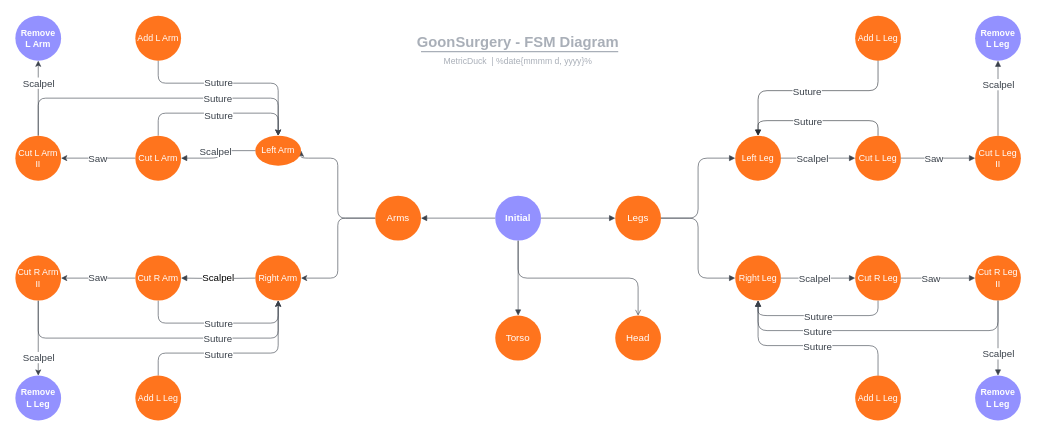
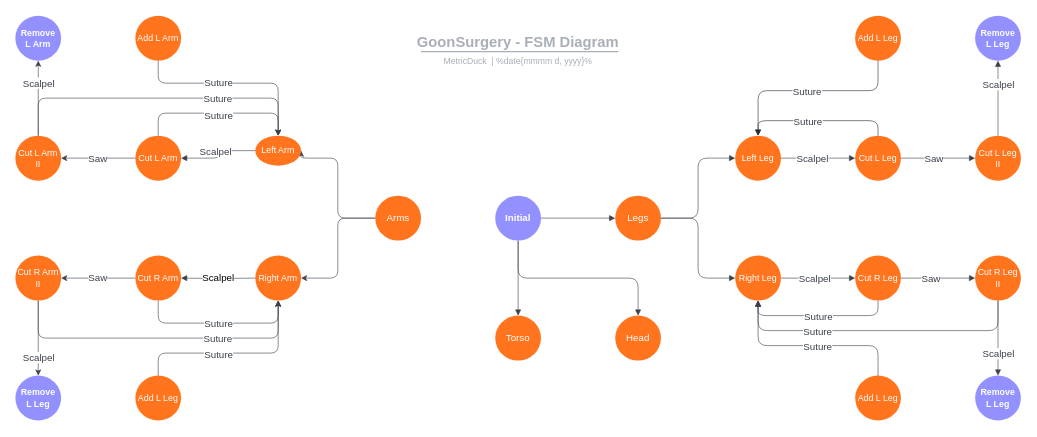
edge "Initial" -> "Arms": removed
edge "Initial" -> "Head": arrowhead open -> block
